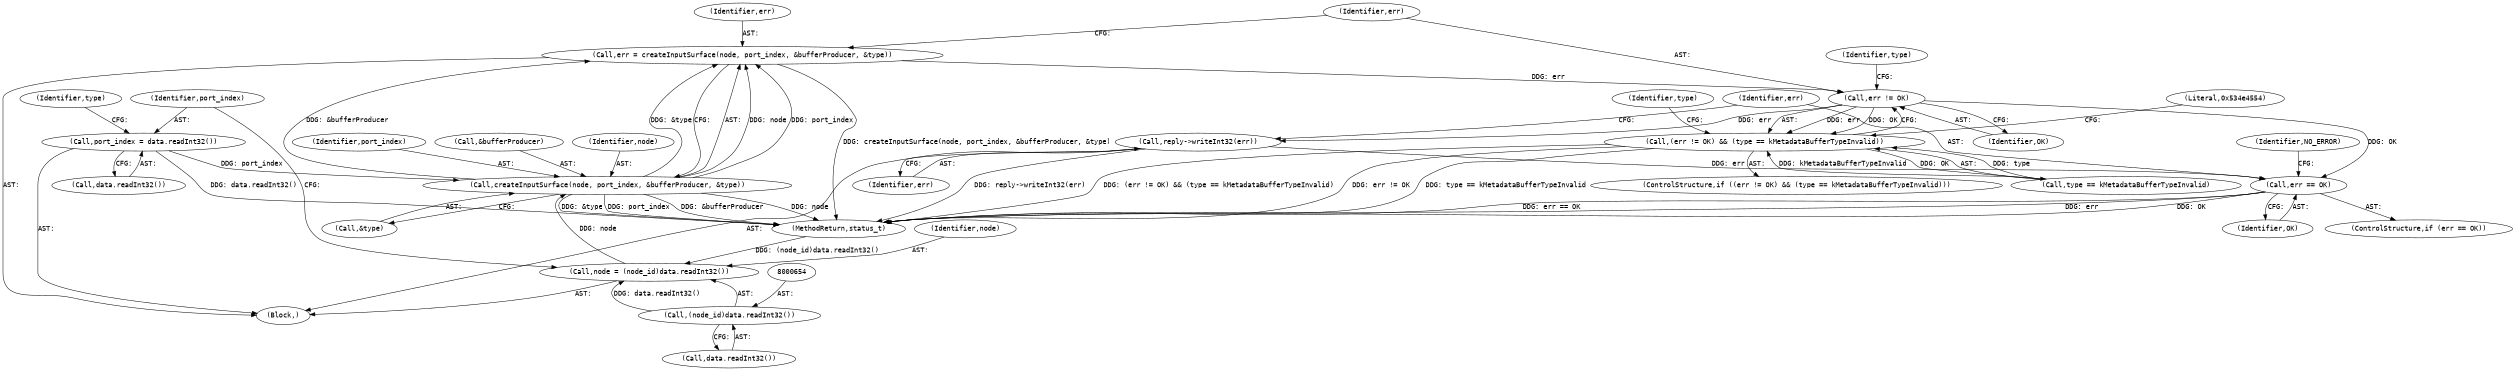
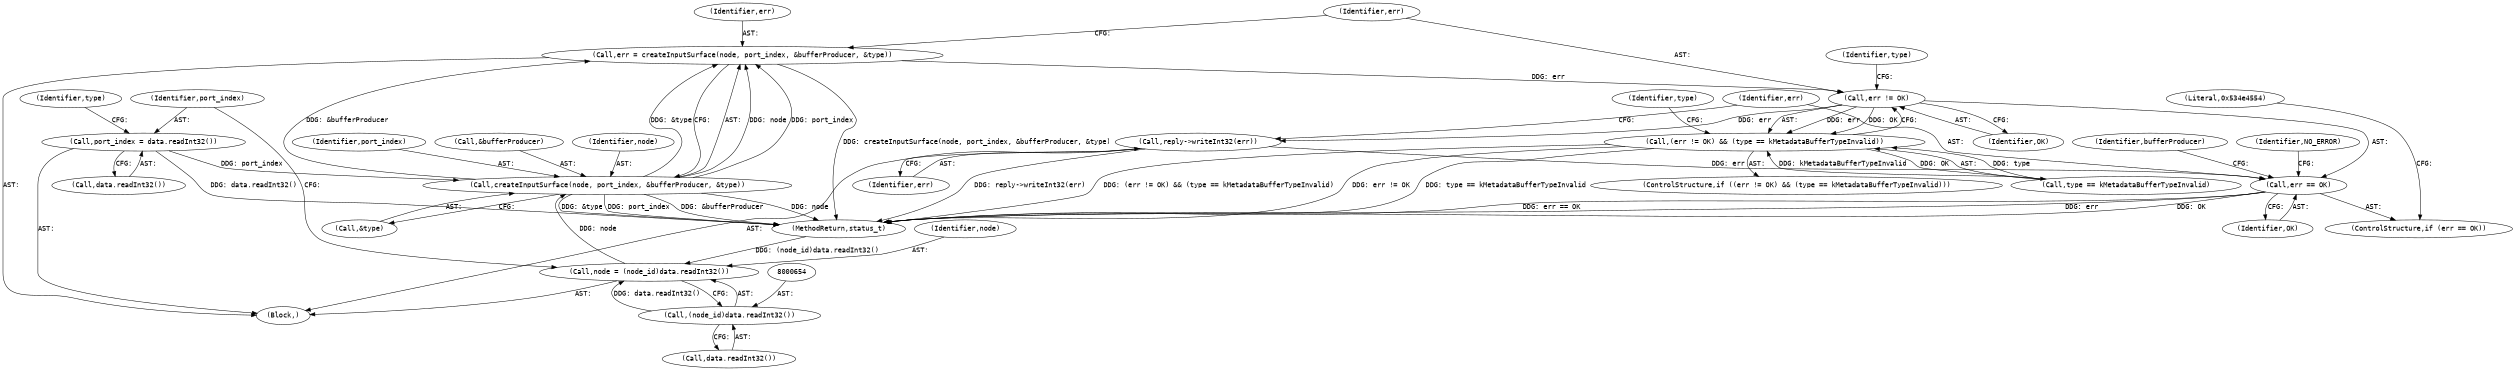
edge "(Literal,0x534e4554)" -> "(Call,(err != OK) && (type == kMetadataBufferTypeInvalid))": now "(Literal,0x534e4554)" -> "(ControlStructure,if (err == OK))"
node "(Identifier,bufferProducer)": added
edge "(Call,err != OK)" -> "(Call,err == OK)": label "DDG: OK" -> "AST: "
edge "(Call,node = (node_id)data.readInt32())" -> "(Call,(node_id)data.readInt32())": added, label "CFG:"
